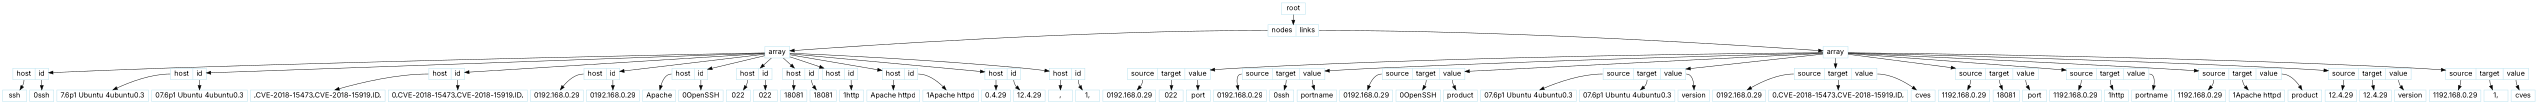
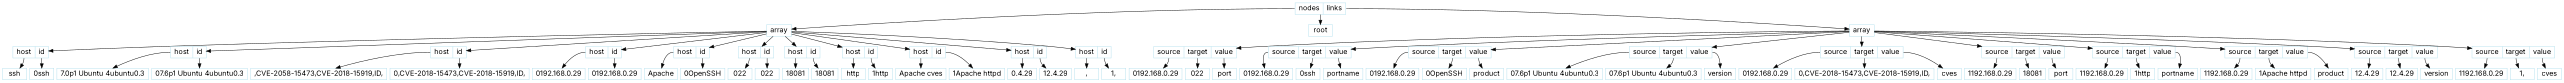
edge "root" -> "nodes": reversed
node "http": added
node "7.6p1 Ubuntu 4ubuntu0.3": label "7.6p1 Ubuntu 4ubuntu0.3" -> "7.0p1 Ubuntu 4ubuntu0.3"
node ",CVE-2018-15473,CVE-2018-15919,ID,": label ",CVE-2018-15473,CVE-2018-15919,ID," -> ",CVE-2058-15473,CVE-2018-15919,ID,"
node "Apache httpd": label "Apache httpd" -> "Apache cves"
